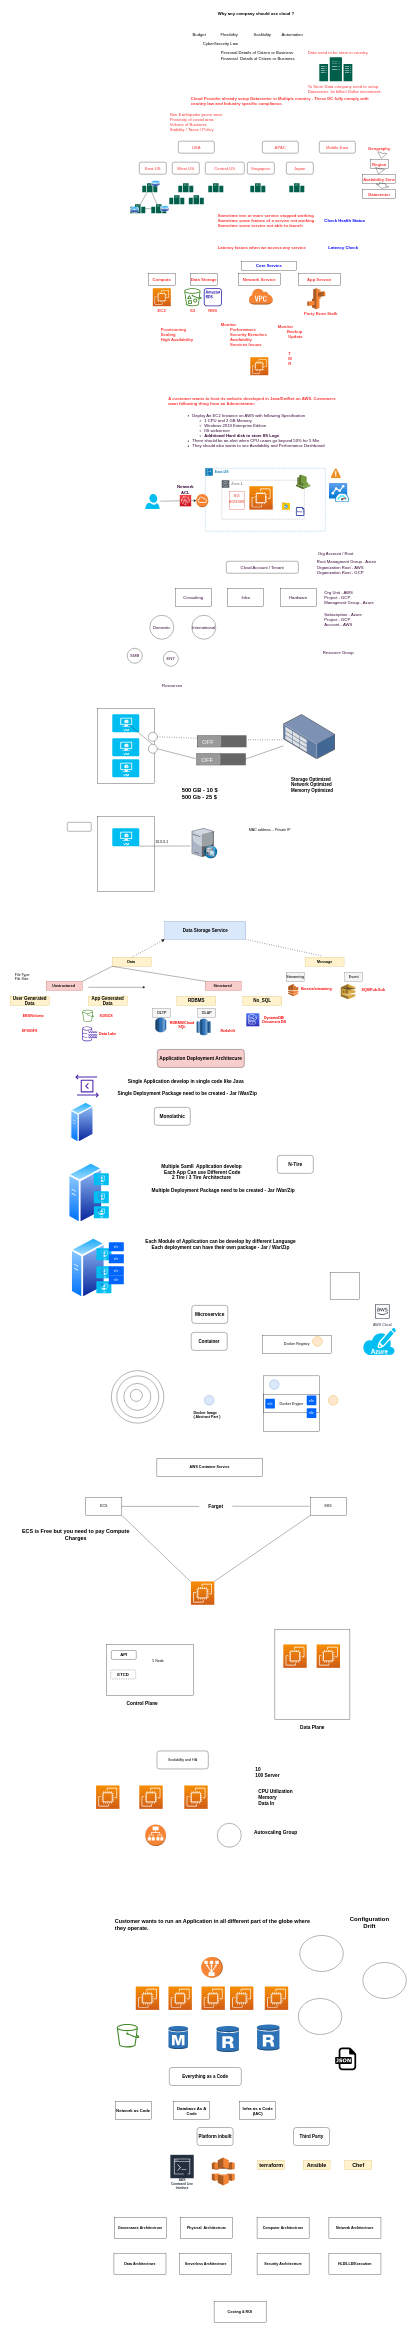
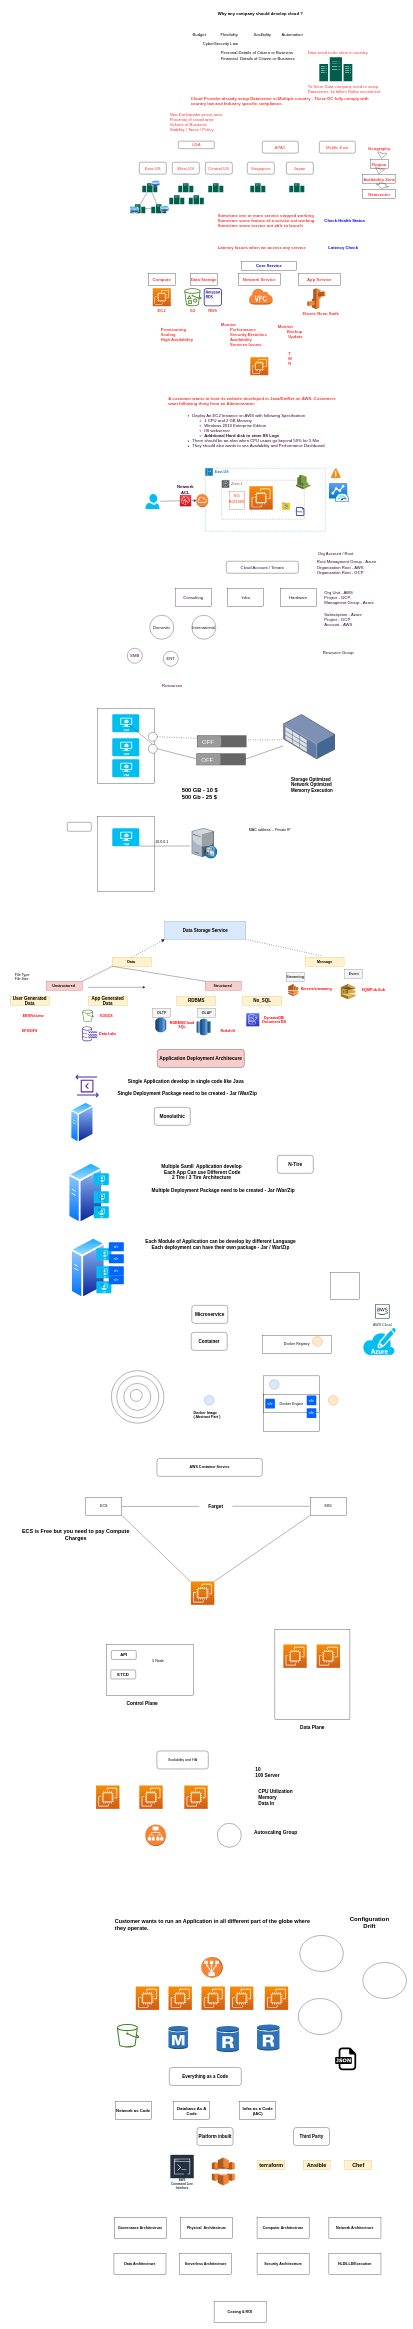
node "Why any company should use cloud ?": label "Why any company should use cloud ?" -> "Why any company should develop cloud ?"
node "USA": size 36x12 -> 36x8
node "Central-US": size 39x12 -> 27x12
node "Party Bean Stalk": label "Party Bean Stalk" -> "Elastic Bean Stalk"
node "Storage Optimized Network Optimized Memorry Optimized": label "Storage Optimized Network Optimized Memorry Optimized" -> "Storage Optimized Network Optimized Memorry Execution"
node "Event": moved (354, 977) -> (354, 974)
node "AWS Container Service": shape rectangle -> rounded rectangle
node "ETCD": style dashed -> solid
